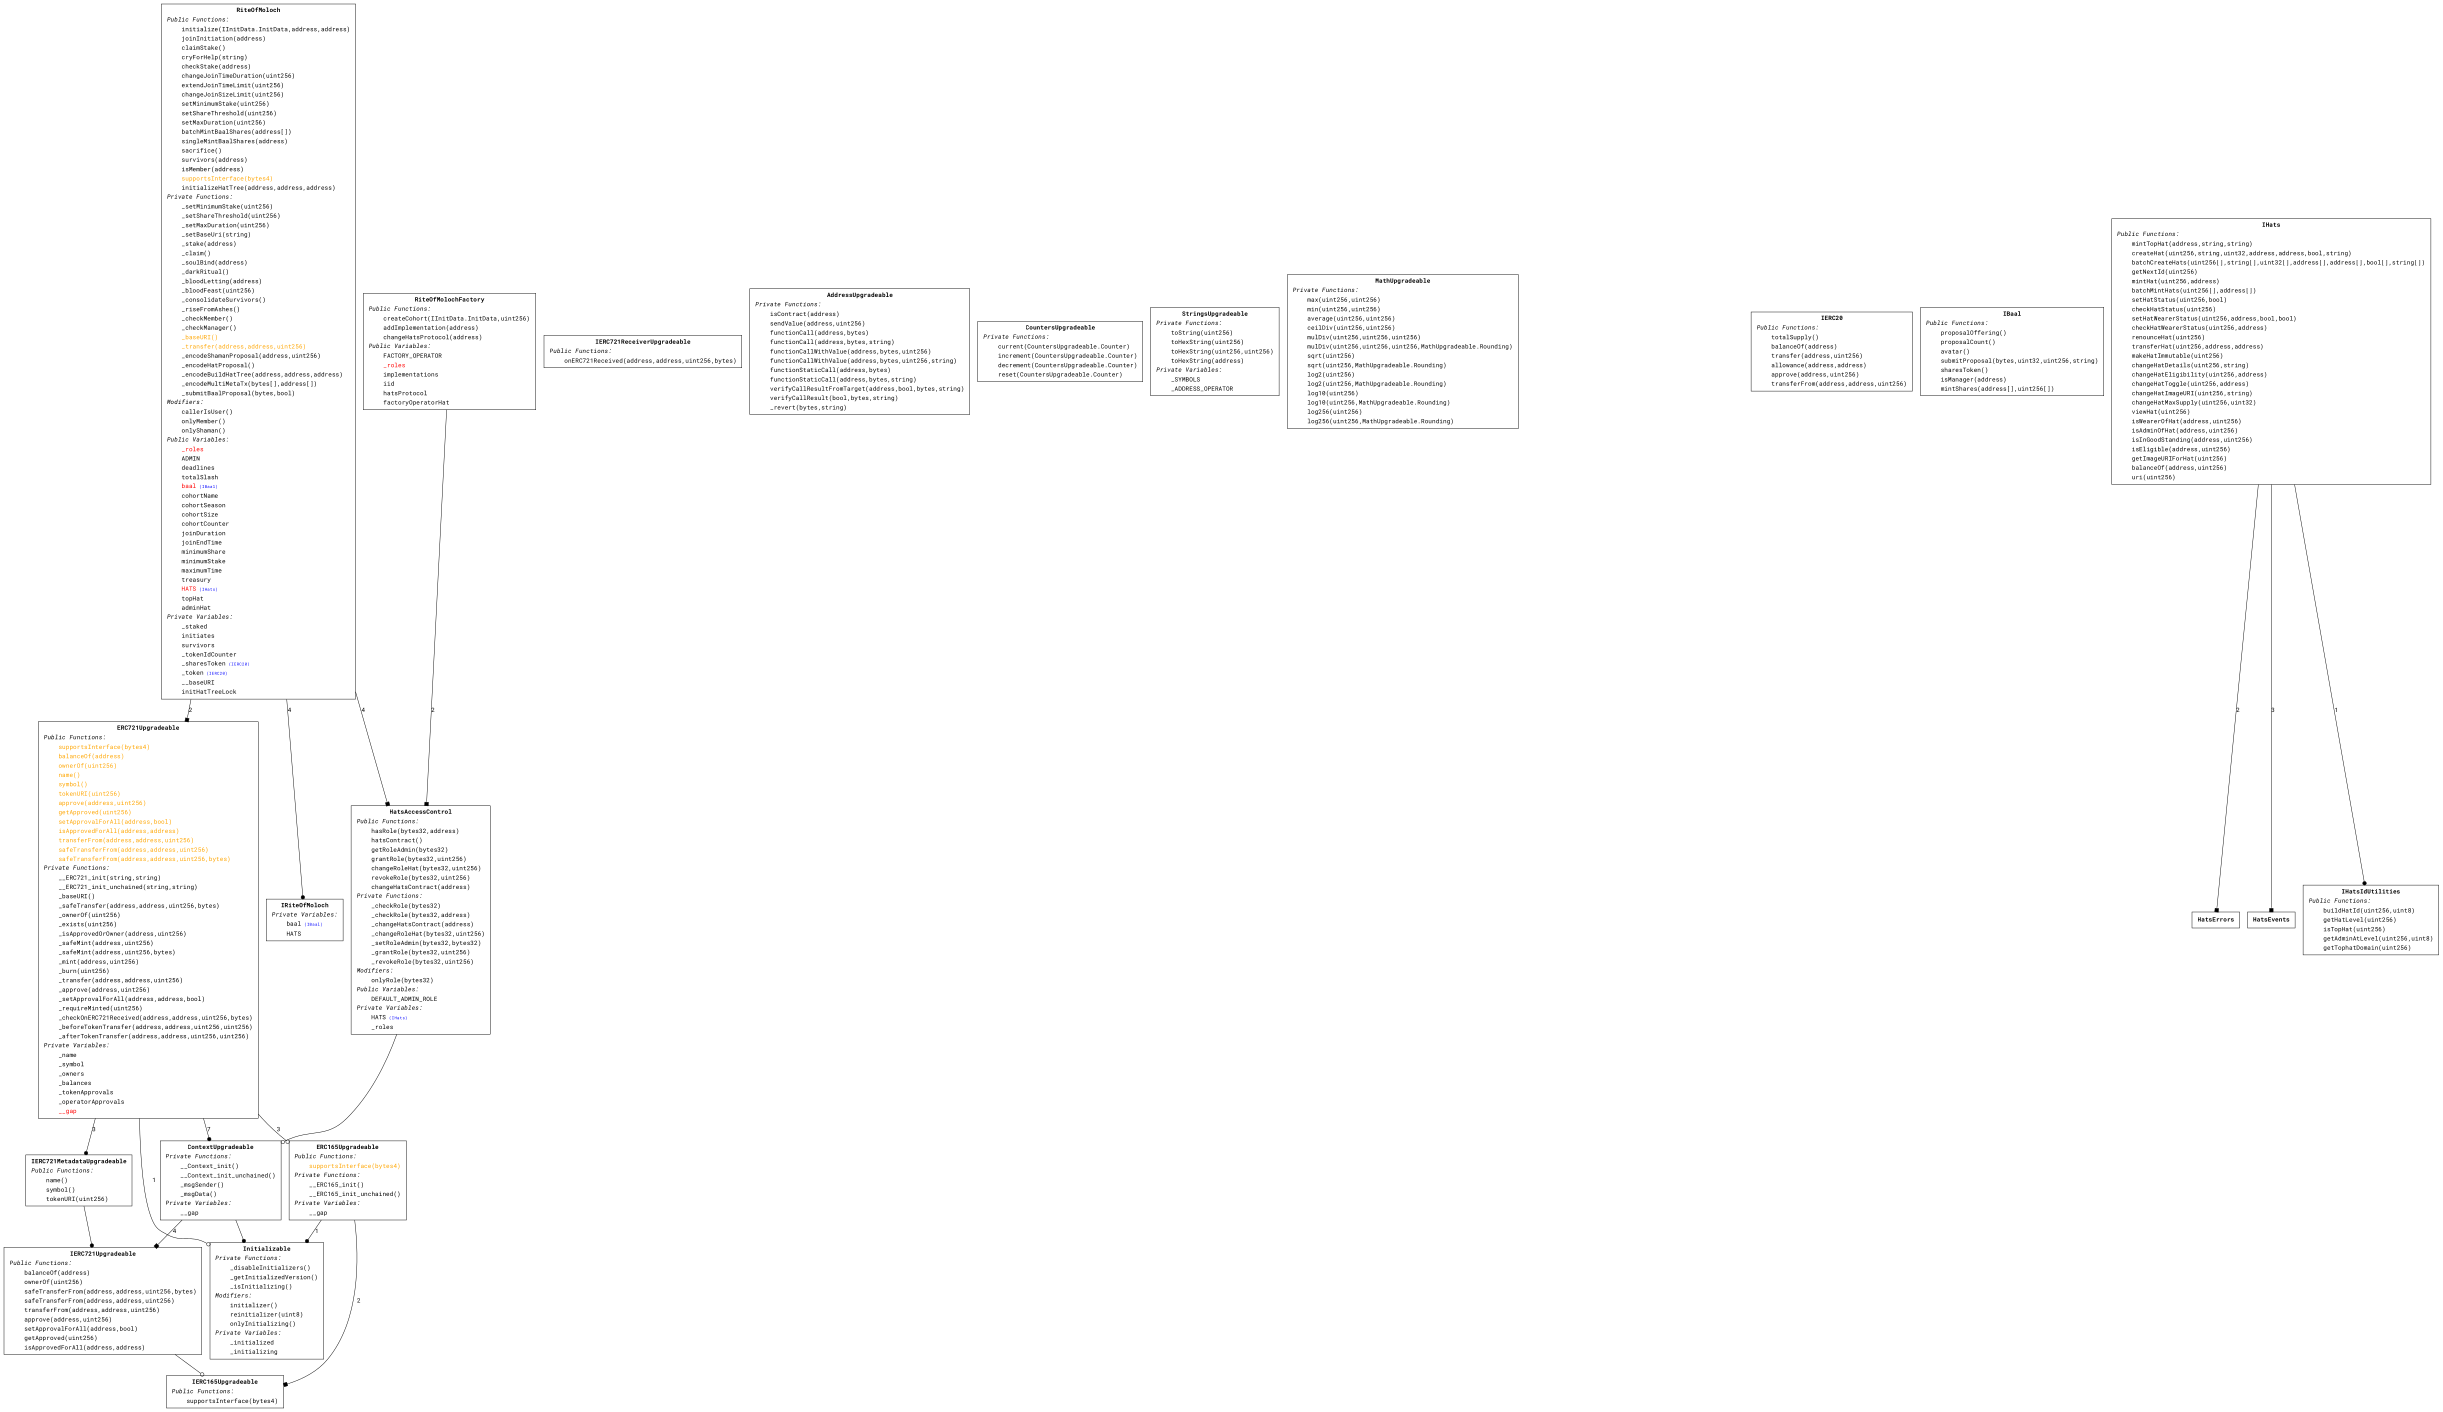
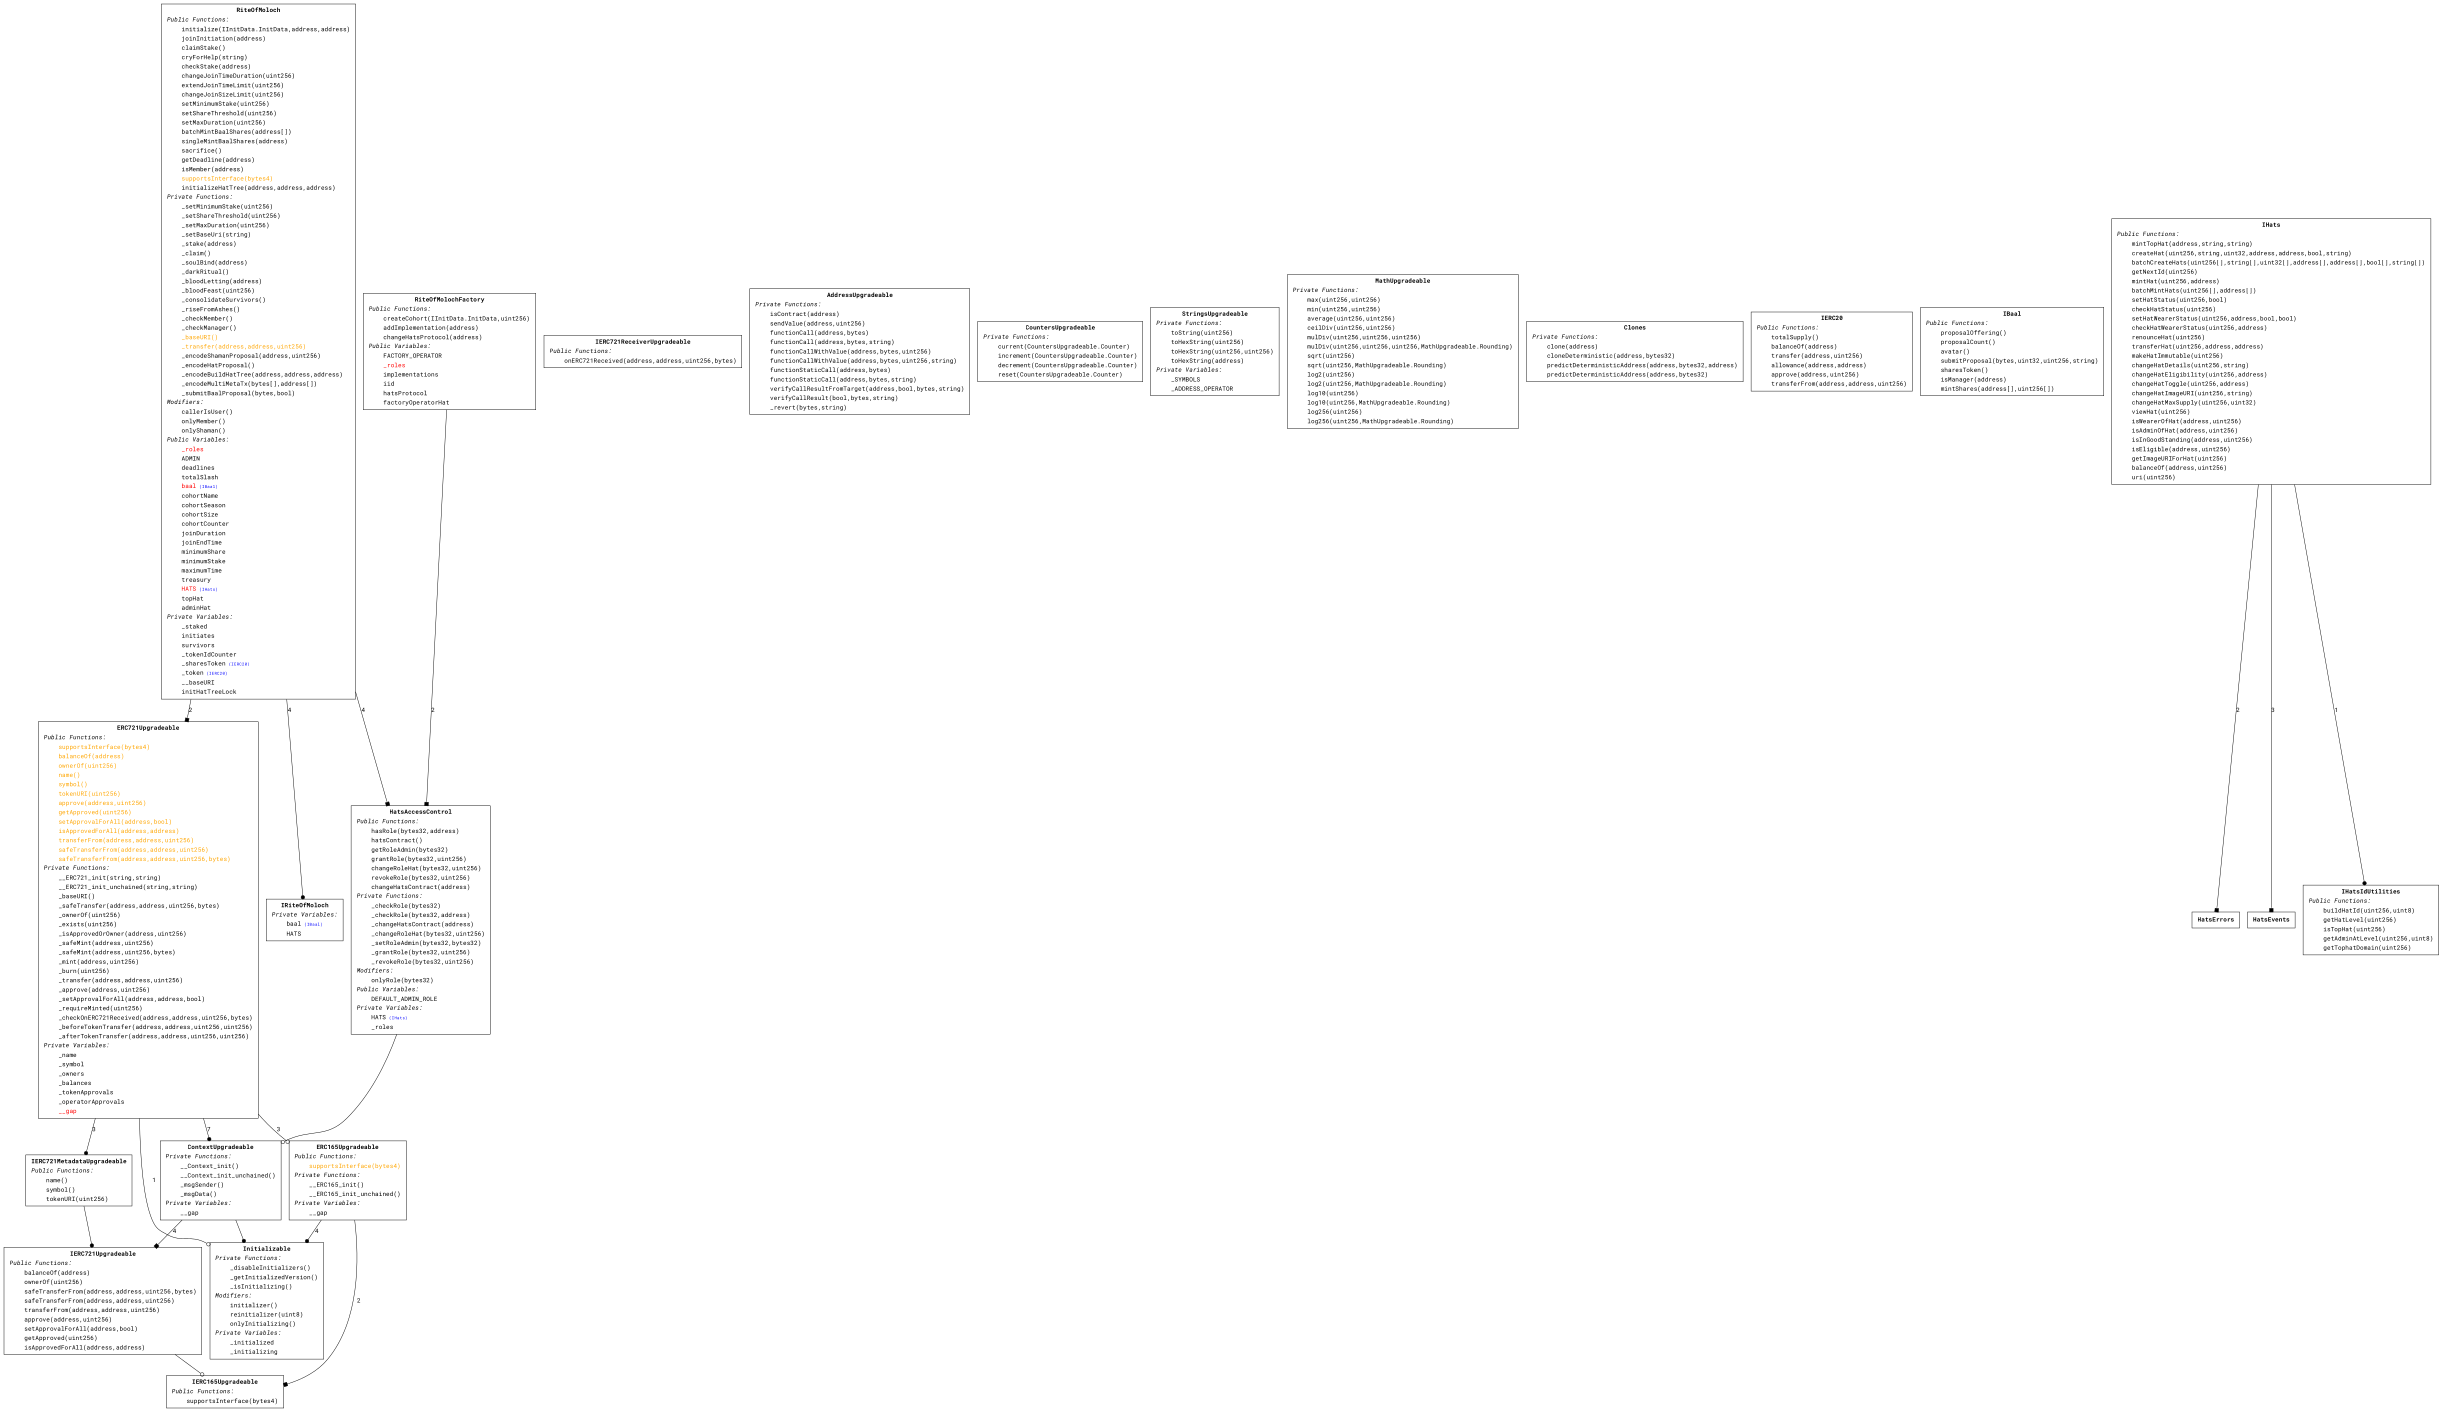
node "RiteOfMoloch": text "survivors(address)" -> "getDeadline(address)"
node "Clones": added
edge "ERC165Upgradeable" -> "Initializable": label "1" -> "4"
